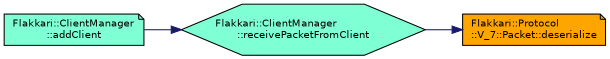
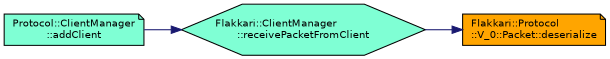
node "Flakkari::ClientManager ::addClient": label "Flakkari::ClientManager ::addClient" -> "Protocol::ClientManager ::addClient"
node "Flakkari::Protocol ::V_7::Packet::deserialize": label "Flakkari::Protocol ::V_7::Packet::deserialize" -> "Flakkari::Protocol ::V_0::Packet::deserialize"
